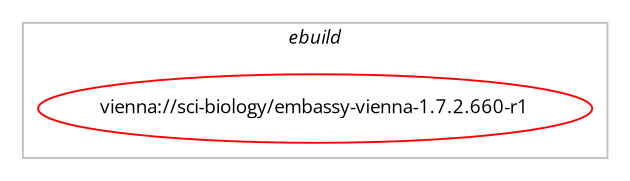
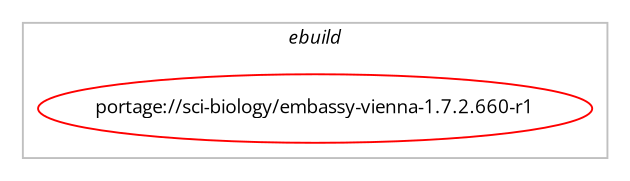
node "vienna://sci-biology/embassy-vienna-1.7.2.660-r1": label "vienna://sci-biology/embassy-vienna-1.7.2.660-r1" -> "portage://sci-biology/embassy-vienna-1.7.2.660-r1"
